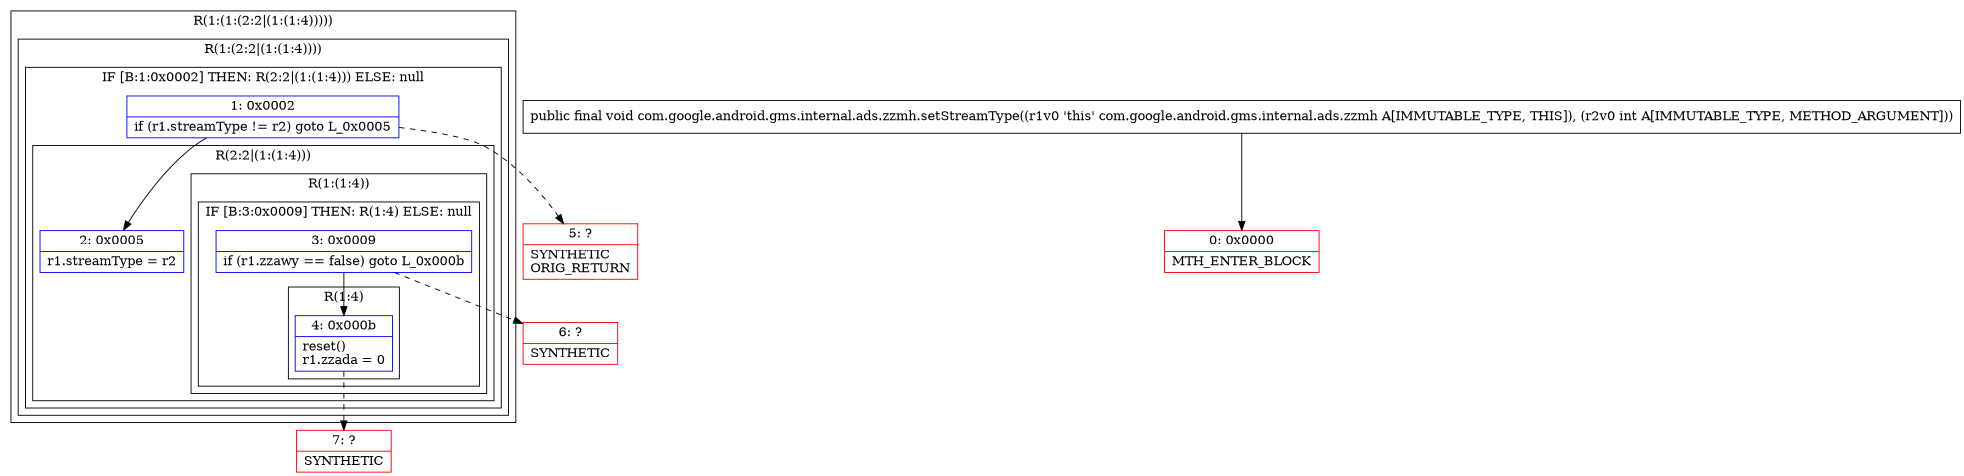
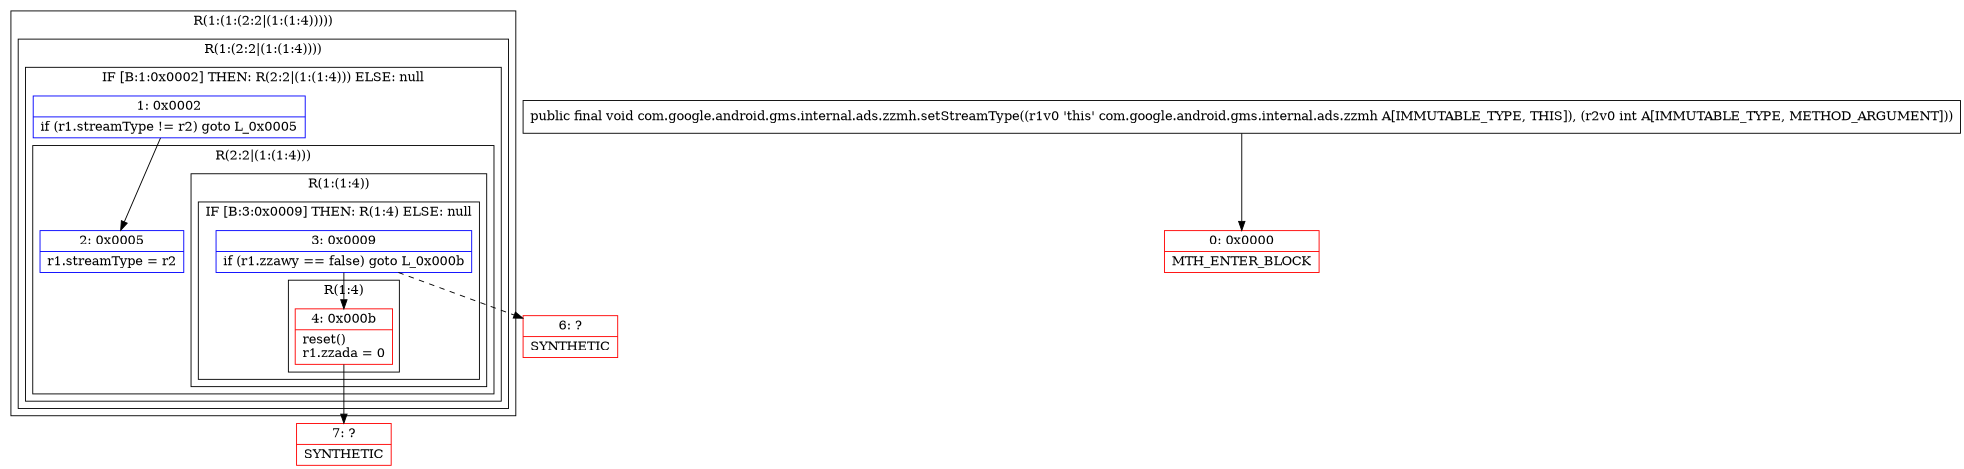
node "5: ?": removed
node "4: 0x000b": color blue -> red
edge "4: 0x000b" -> "7: ?": style dashed -> solid
